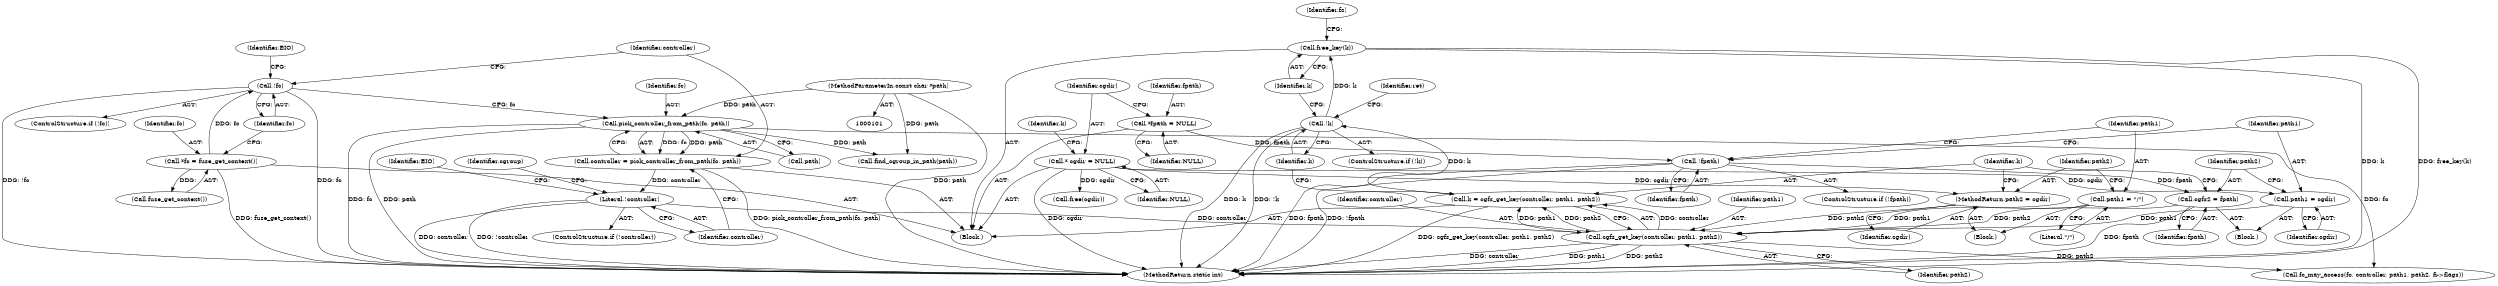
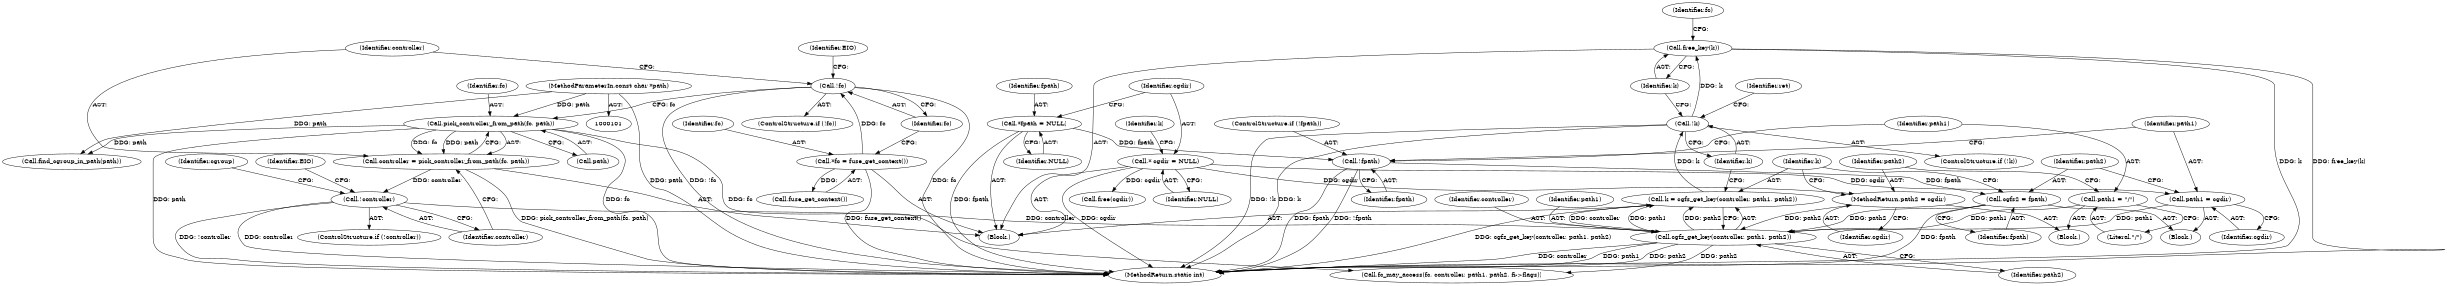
edge "(Call,!fpath)" -> "(ControlStructure,if (!fpath))": reversed
node "(Literal,!controller)": label "(Literal,!controller)" -> "(Call,!controller)"
edge "(Call,*fpath = NULL)" -> "(MethodReturn,static int)": added, label "DDG: fpath"
